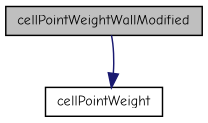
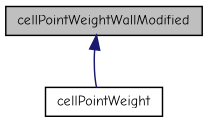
edge "cellPointWeightWallModified" -> "cellPointWeight": reversed
